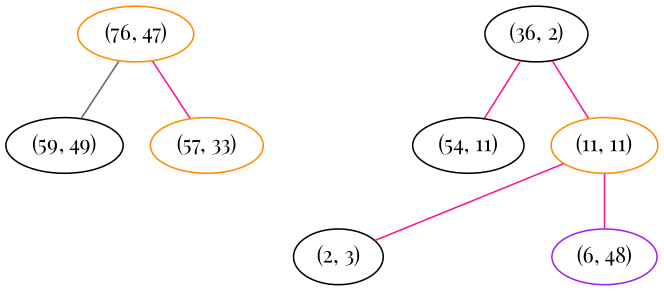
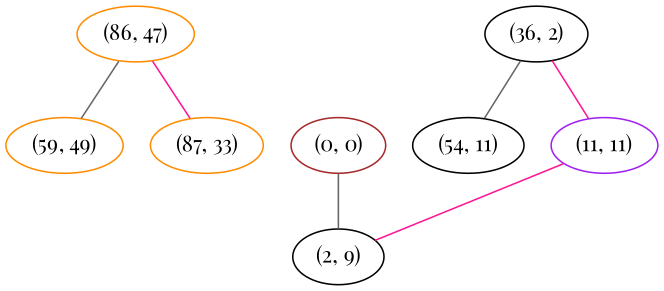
node "(76, 47)": label "(76, 47)" -> "(86, 47)"
edge "(36, 2)" -- "(54, 11)": color deeppink -> gray40
node "(59, 49)": color black -> darkorange
node "(57, 33)": label "(57, 33)" -> "(87, 33)"
node "(0, 0)": added
node "(11, 11)": color darkorange -> purple
node "(2, 3)": label "(2, 3)" -> "(2, 9)"
node "(6, 48)": removed
